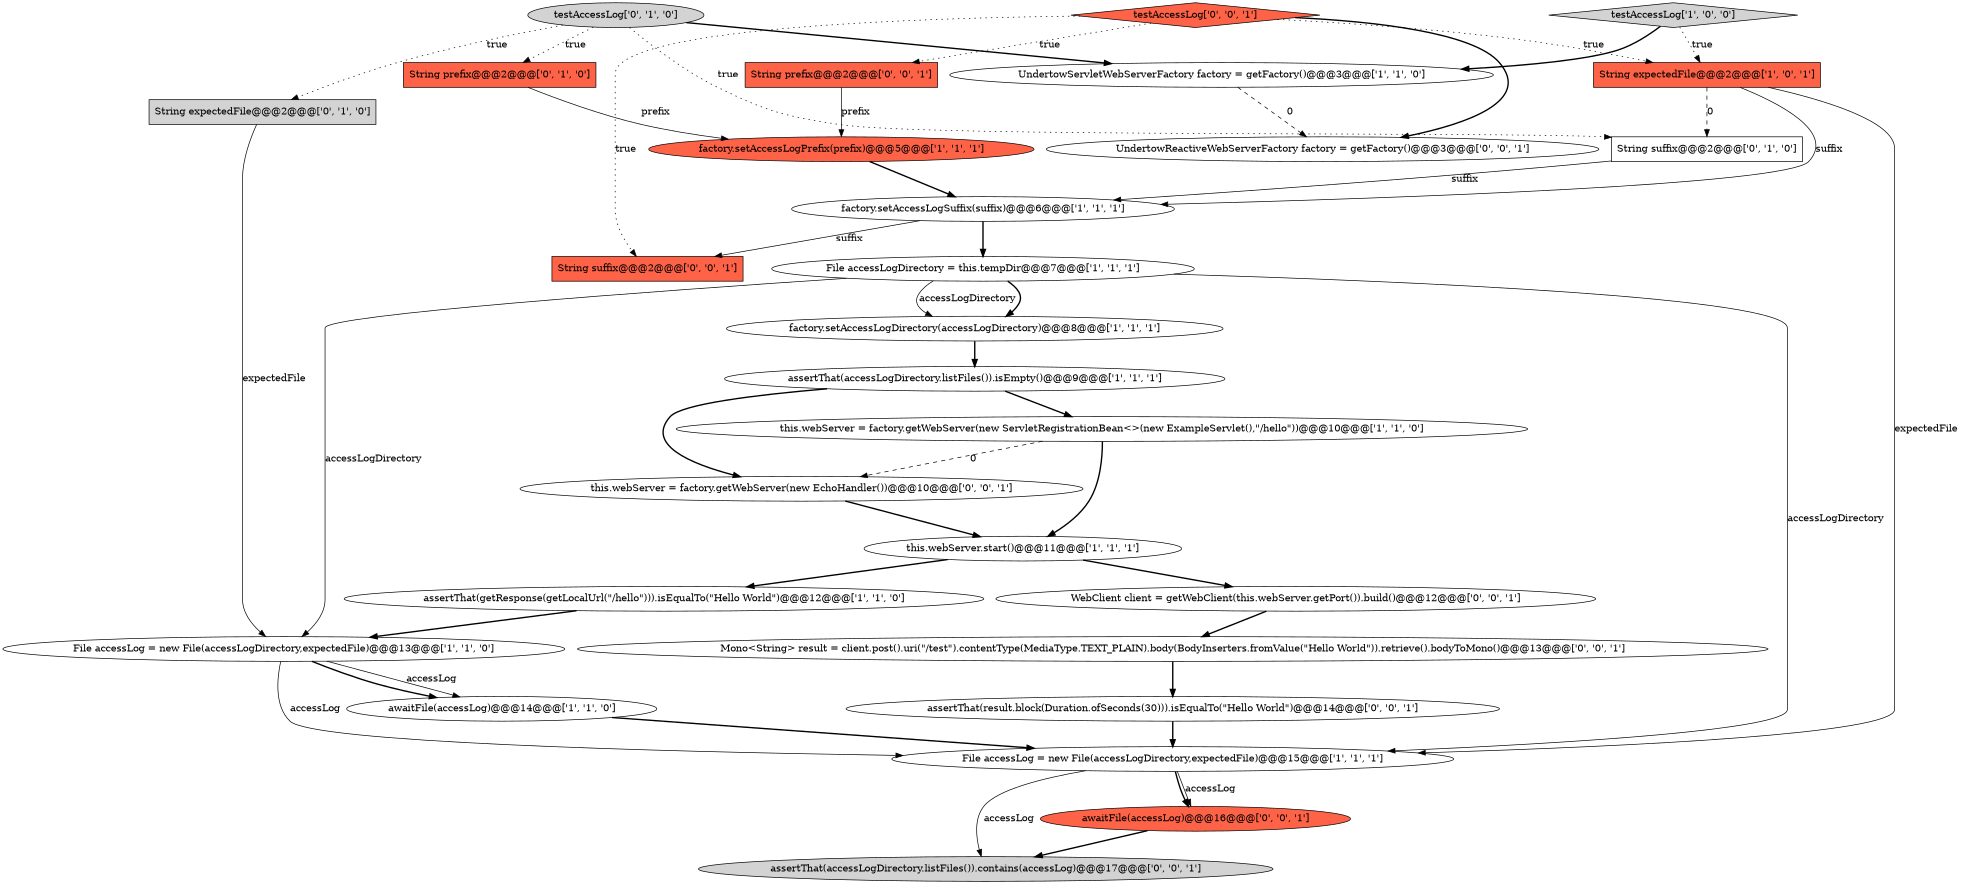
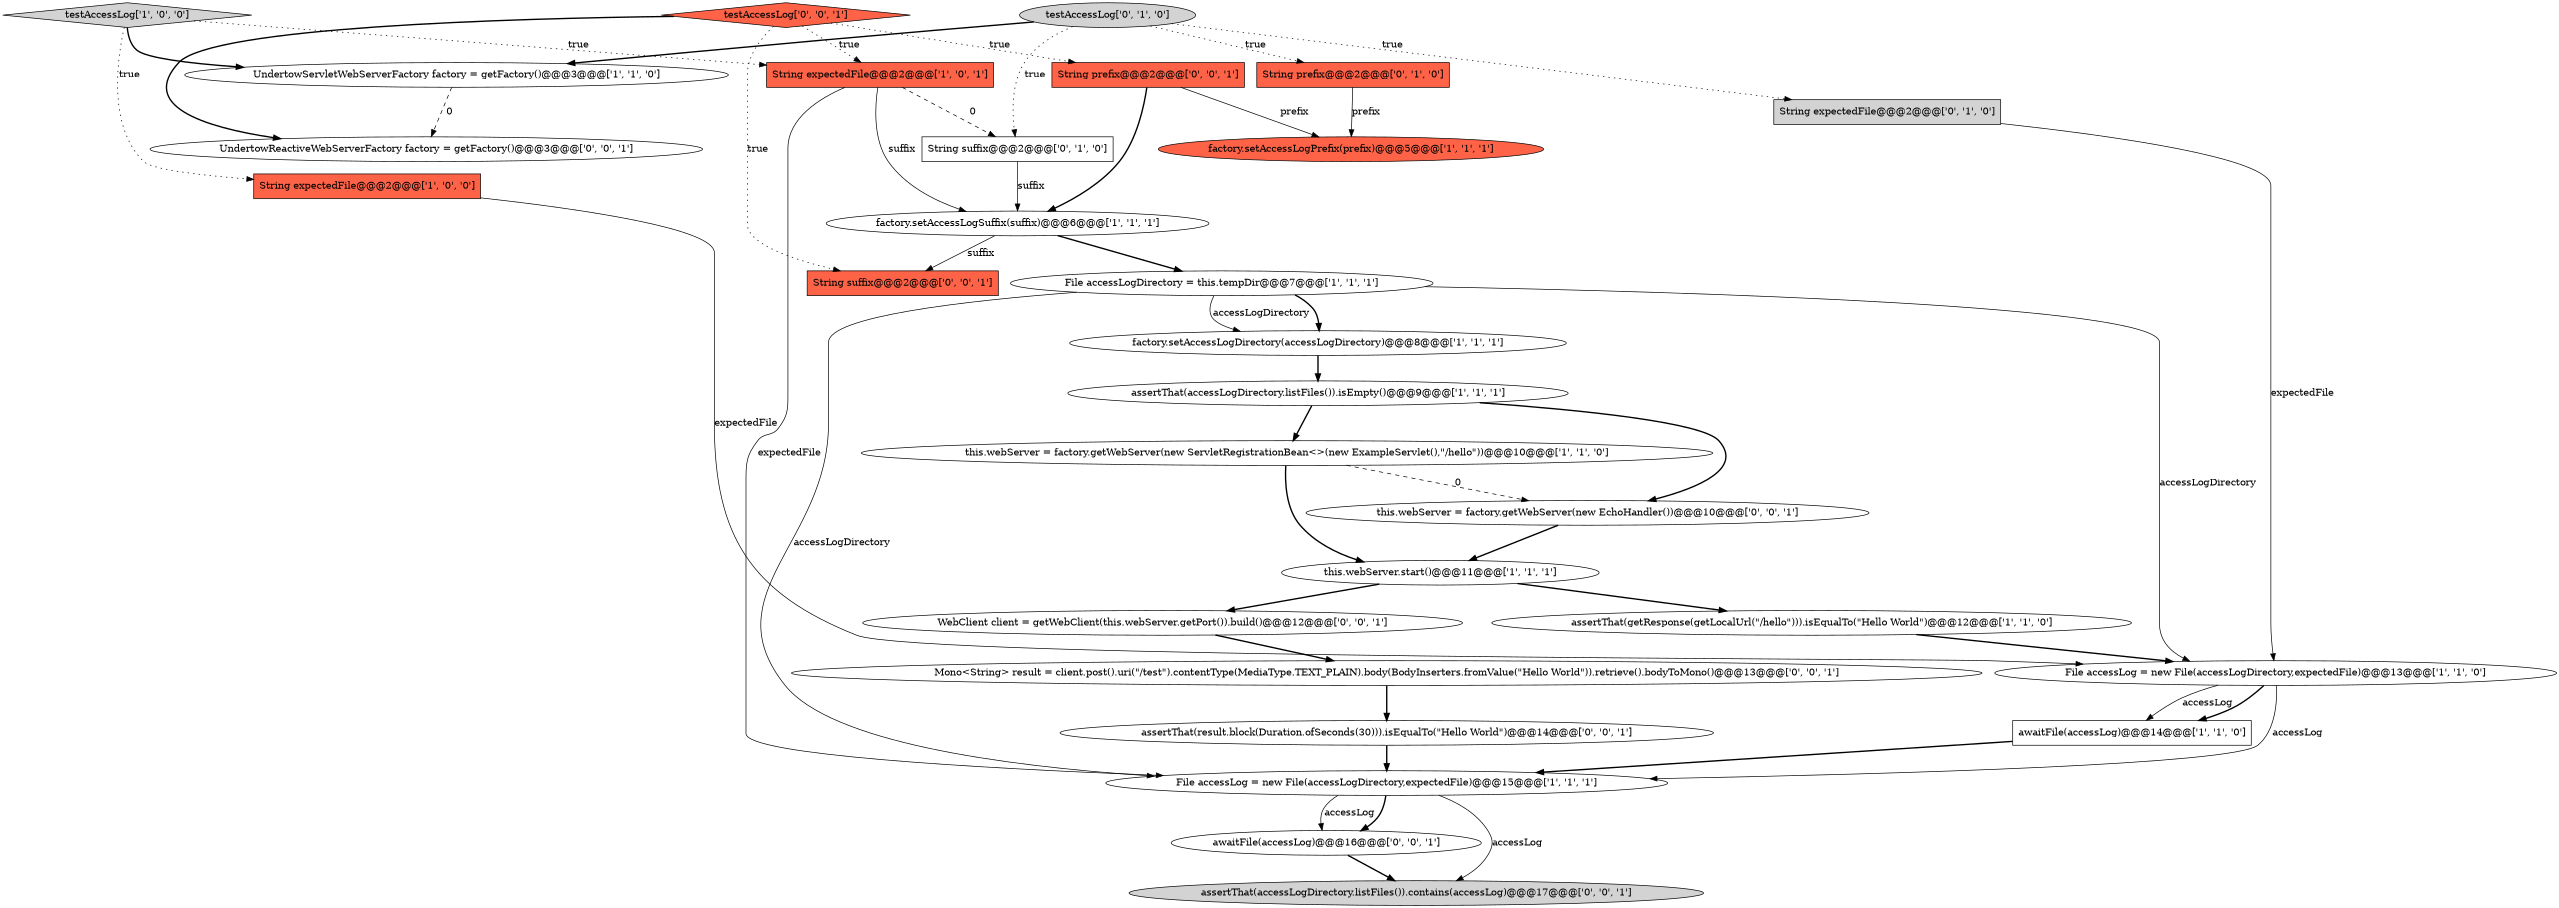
edge "factory.setAccessLogPrefix(prefix)@@@5@@@['1', '1', '1']" -> "factory.setAccessLogSuffix(suffix)@@@6@@@['1', '1', '1']": now "String prefix@@@2@@@['0', '0', '1']" -> "factory.setAccessLogSuffix(suffix)@@@6@@@['1', '1', '1']"
node "String expectedFile@@@2@@@['1', '0', '0']": added
node "awaitFile(accessLog)@@@14@@@['1', '1', '0']": shape ellipse -> box
node "awaitFile(accessLog)@@@16@@@['0', '0', '1']": fillcolor tomato -> white
